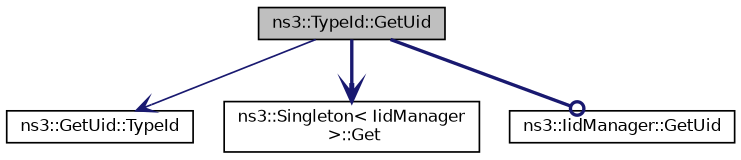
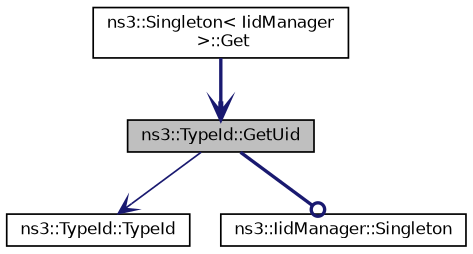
edge "ns3::TypeId::GetUid" -> "ns3::Singleton< IidManager >::Get": reversed
node "ns3::GetUid::TypeId": label "ns3::GetUid::TypeId" -> "ns3::TypeId::TypeId"
node "ns3::IidManager::GetUid": label "ns3::IidManager::GetUid" -> "ns3::IidManager::Singleton"
